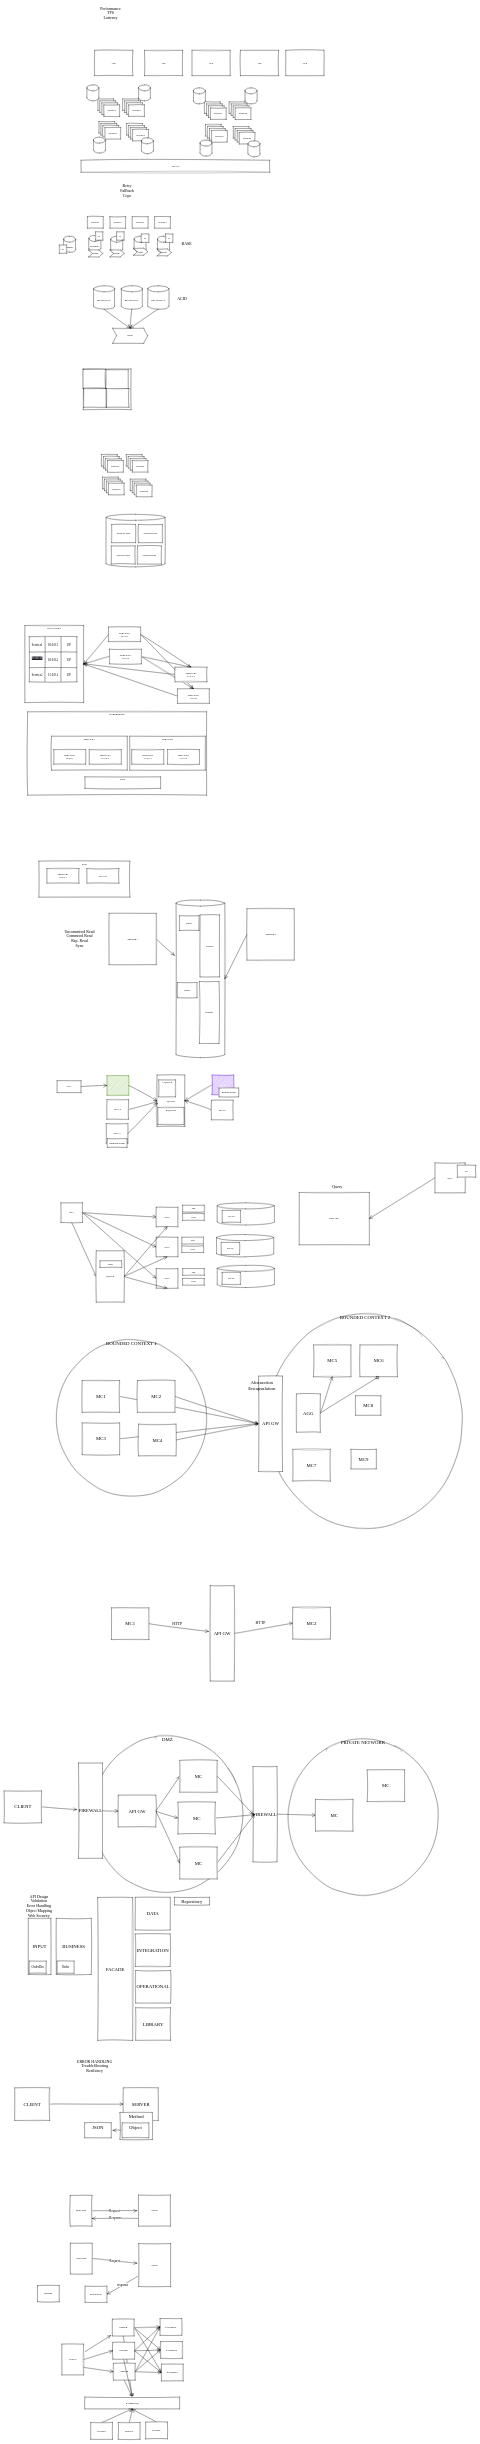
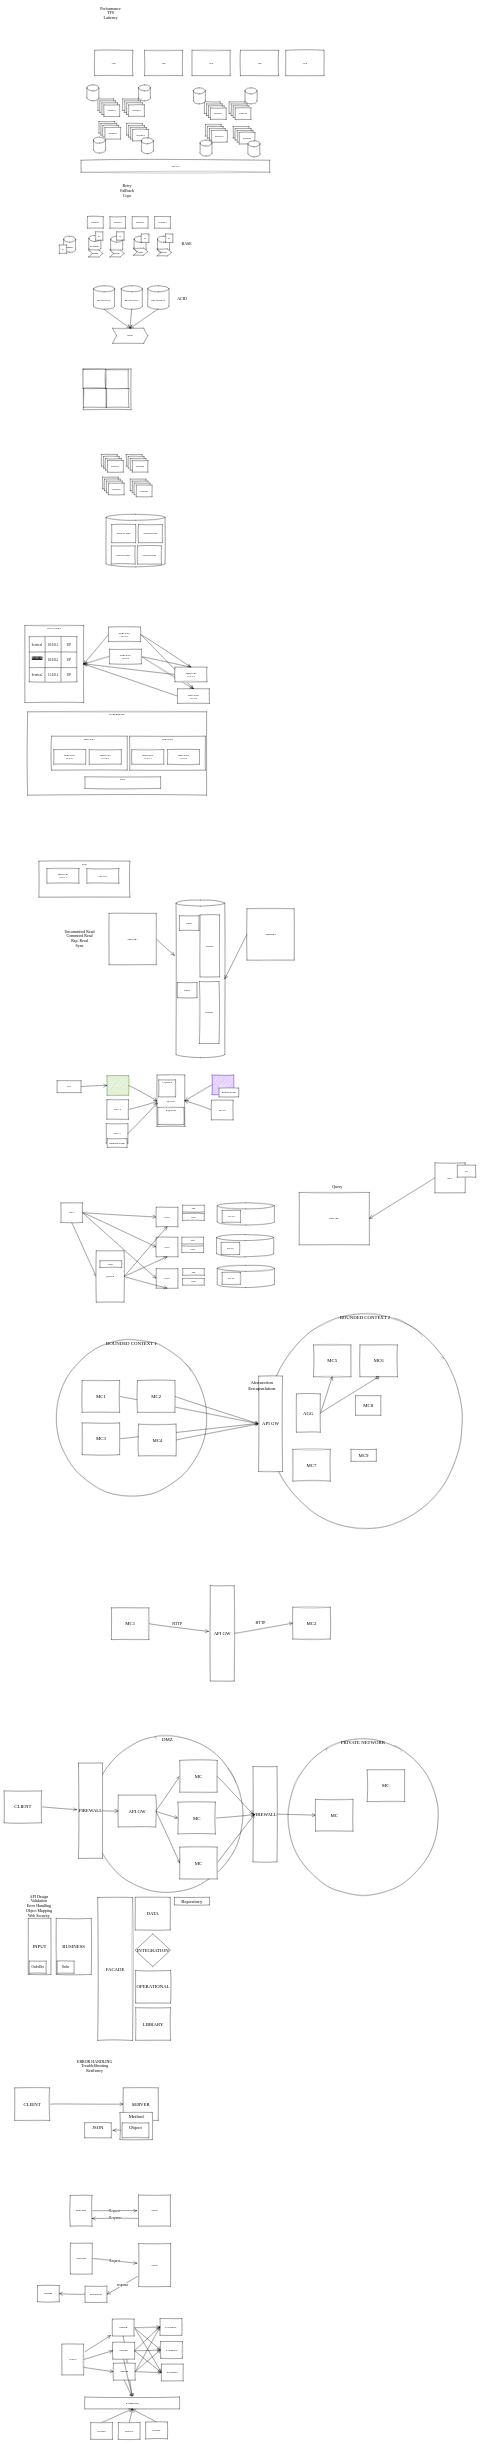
node "MC9": size 25x20 -> 25x12
node "INTEGRATION": shape rectangle -> diamond
edge "ReactiveLib" -> "pipeline": added
